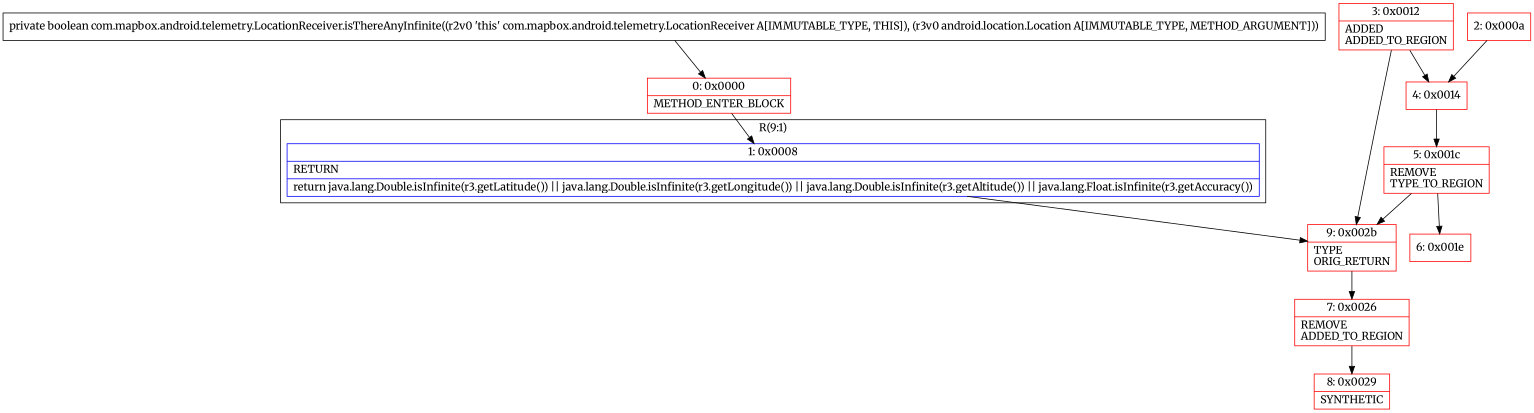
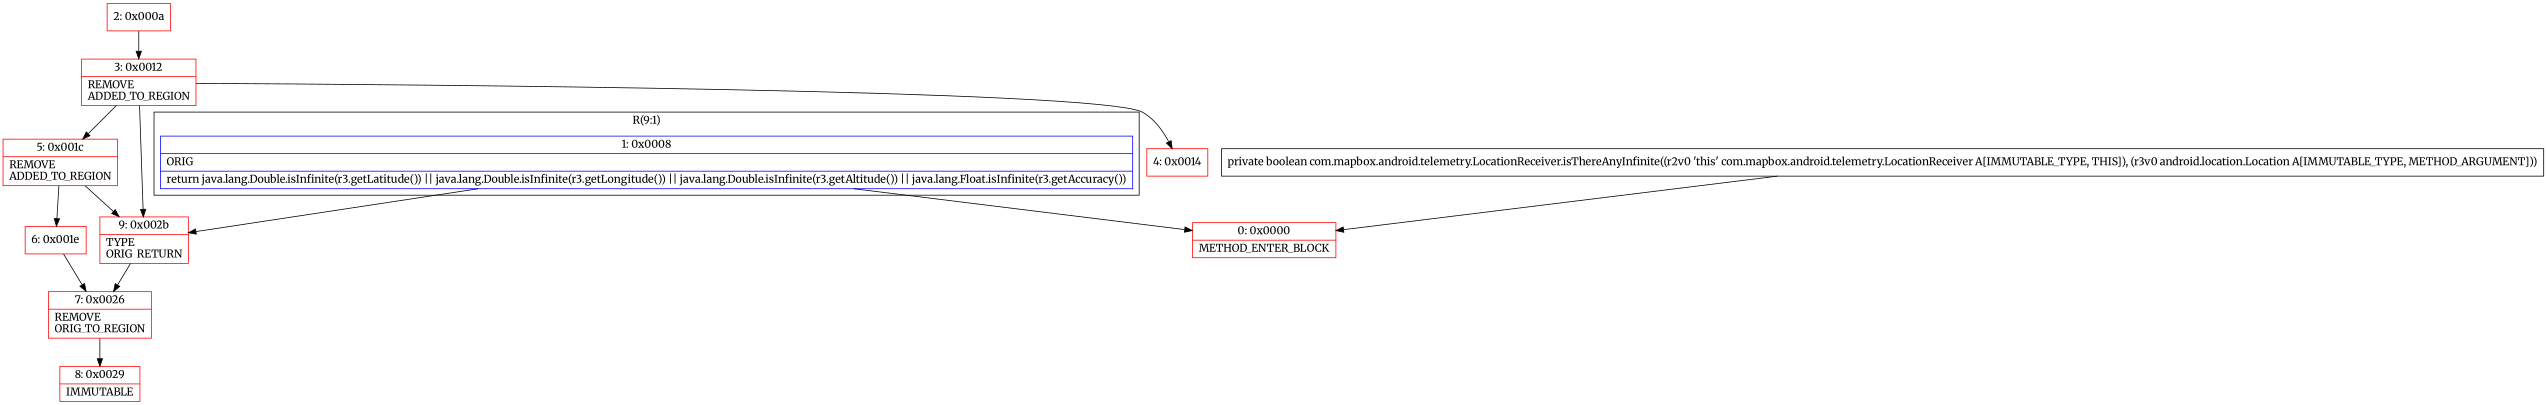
node "3: 0x0012": text "ADDED" -> "REMOVE"
edge "2: 0x000a" -> "4: 0x0014": now "2: 0x000a" -> "3: 0x0012"
edge "4: 0x0014" -> "5: 0x001c": now "3: 0x0012" -> "5: 0x001c"
edge "0: 0x0000" -> "1: 0x0008": reversed
node "1: 0x0008": text "RETURN" -> "ORIG"
node "5: 0x001c": text "TYPE_TO_REGION" -> "ADDED_TO_REGION"
edge "6: 0x001e" -> "7: 0x0026": added
node "7: 0x0026": text "ADDED_TO_REGION" -> "ORIG_TO_REGION"
node "8: 0x0029": text "SYNTHETIC" -> "IMMUTABLE"
